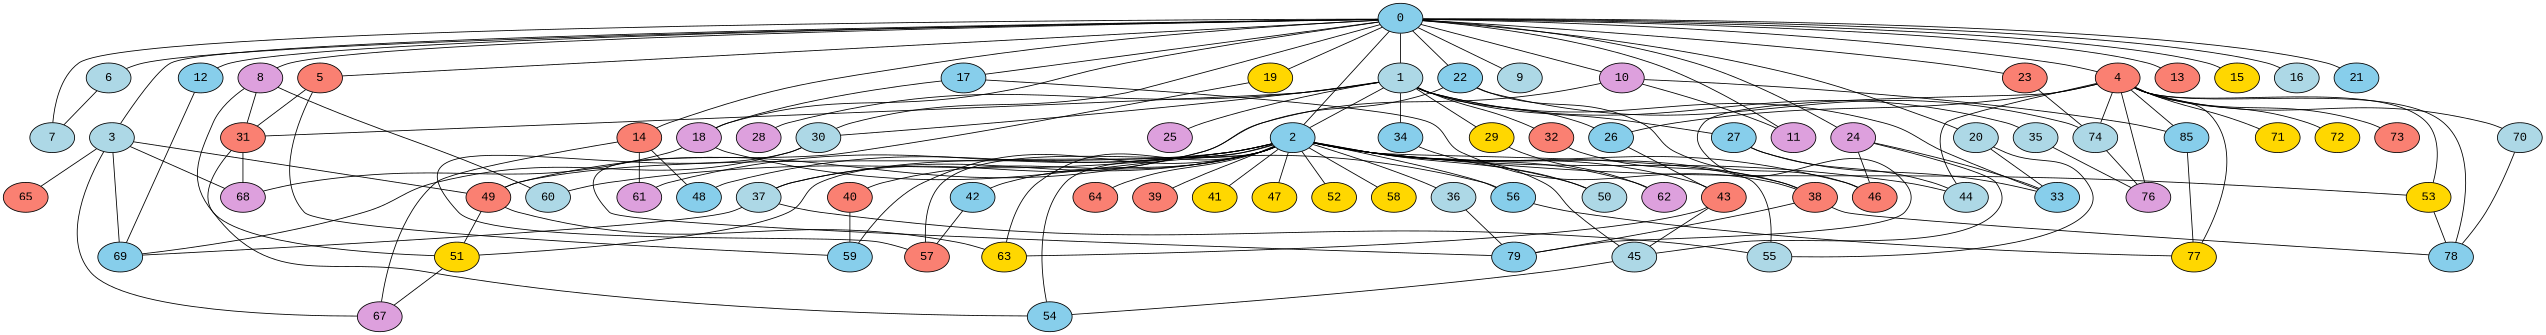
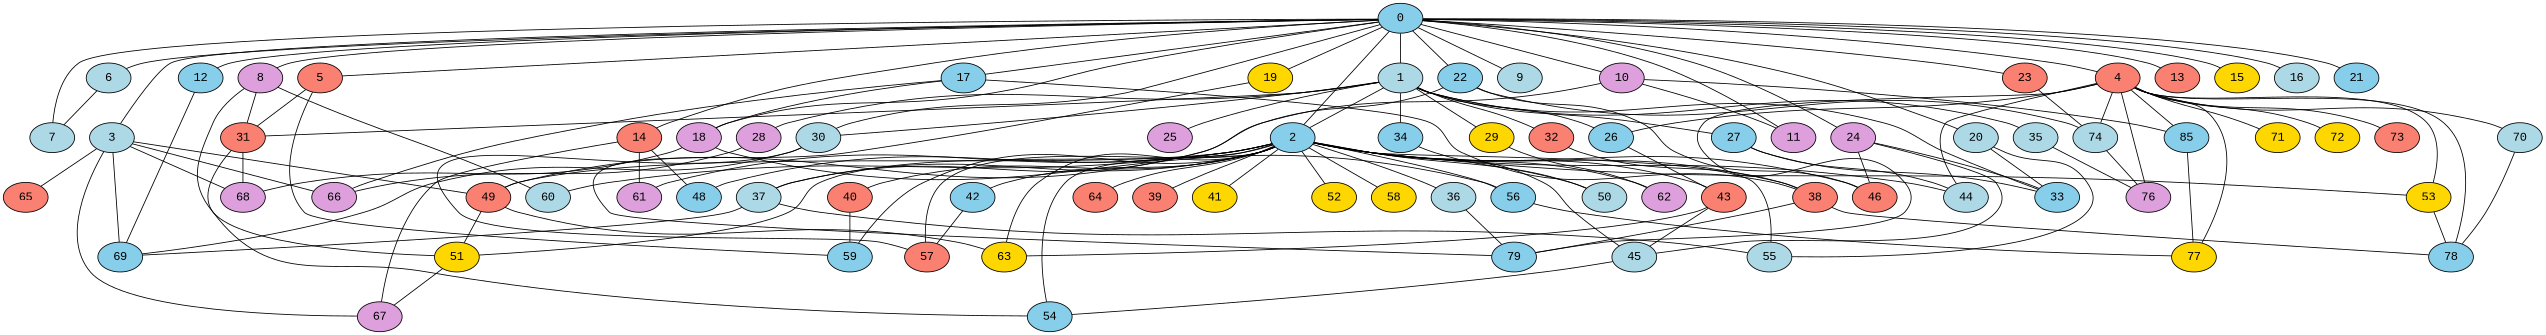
node "66": added
node "47": removed
